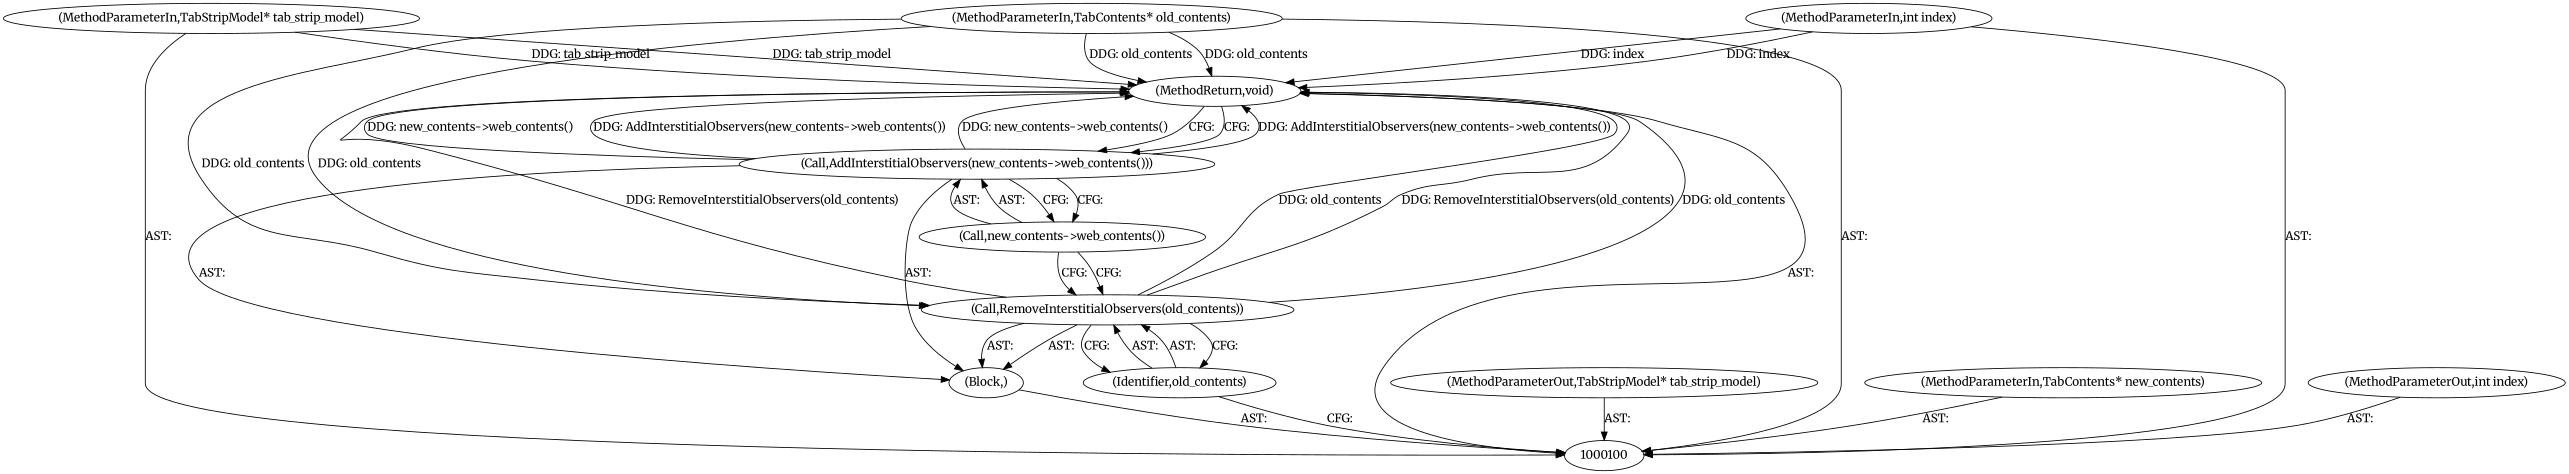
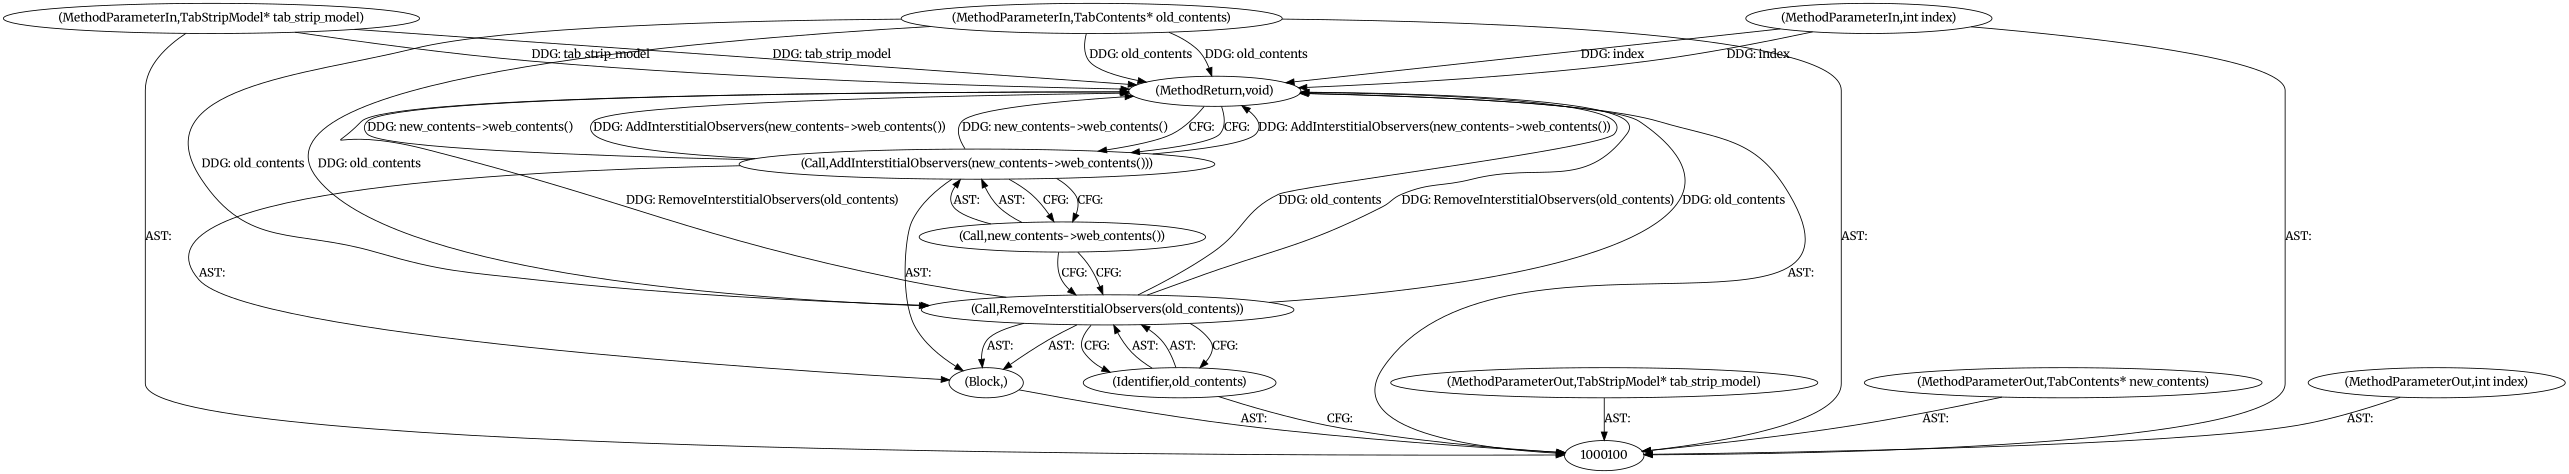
node "(MethodParameterIn,TabContents* new_contents)": label "(MethodParameterIn,TabContents* new_contents)" -> "(MethodParameterOut,TabContents* new_contents)"
